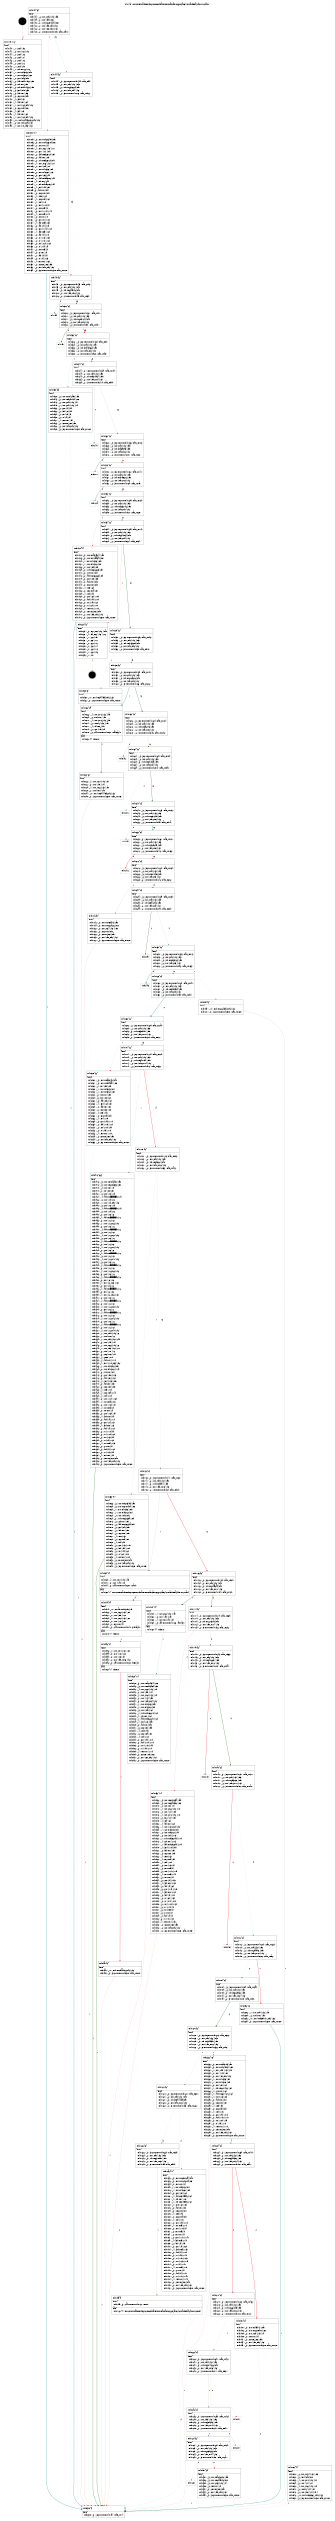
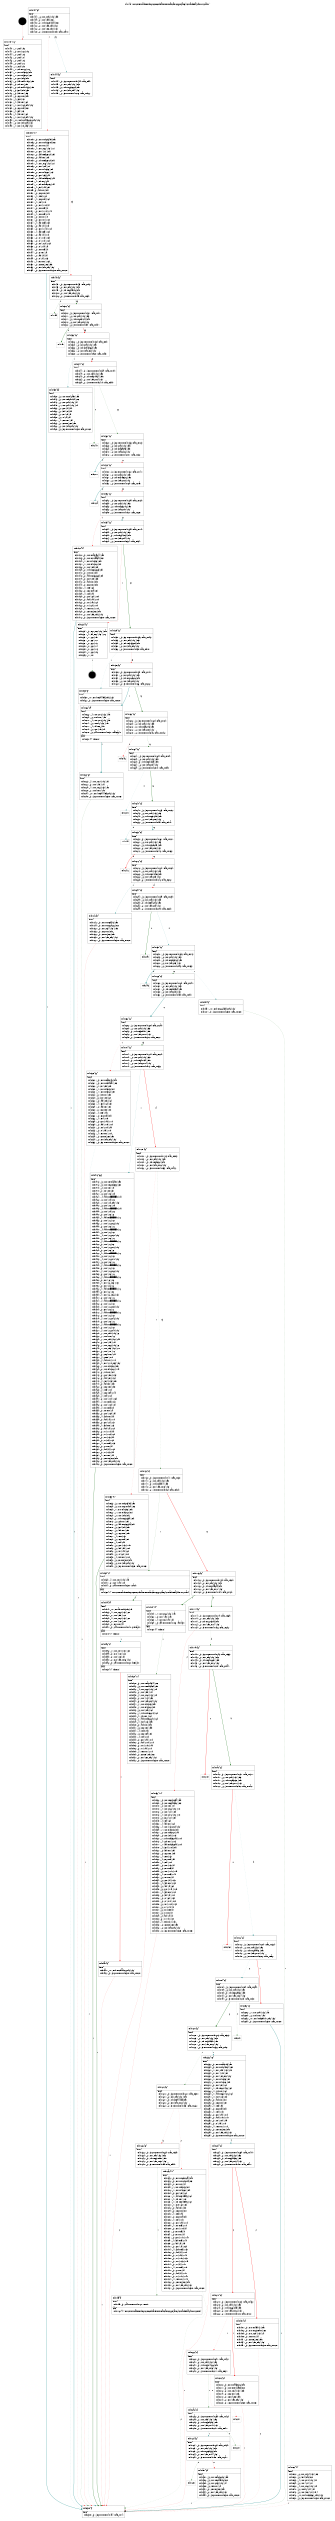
node "0x4020f1": added
node "0x401c0c [30]": added
